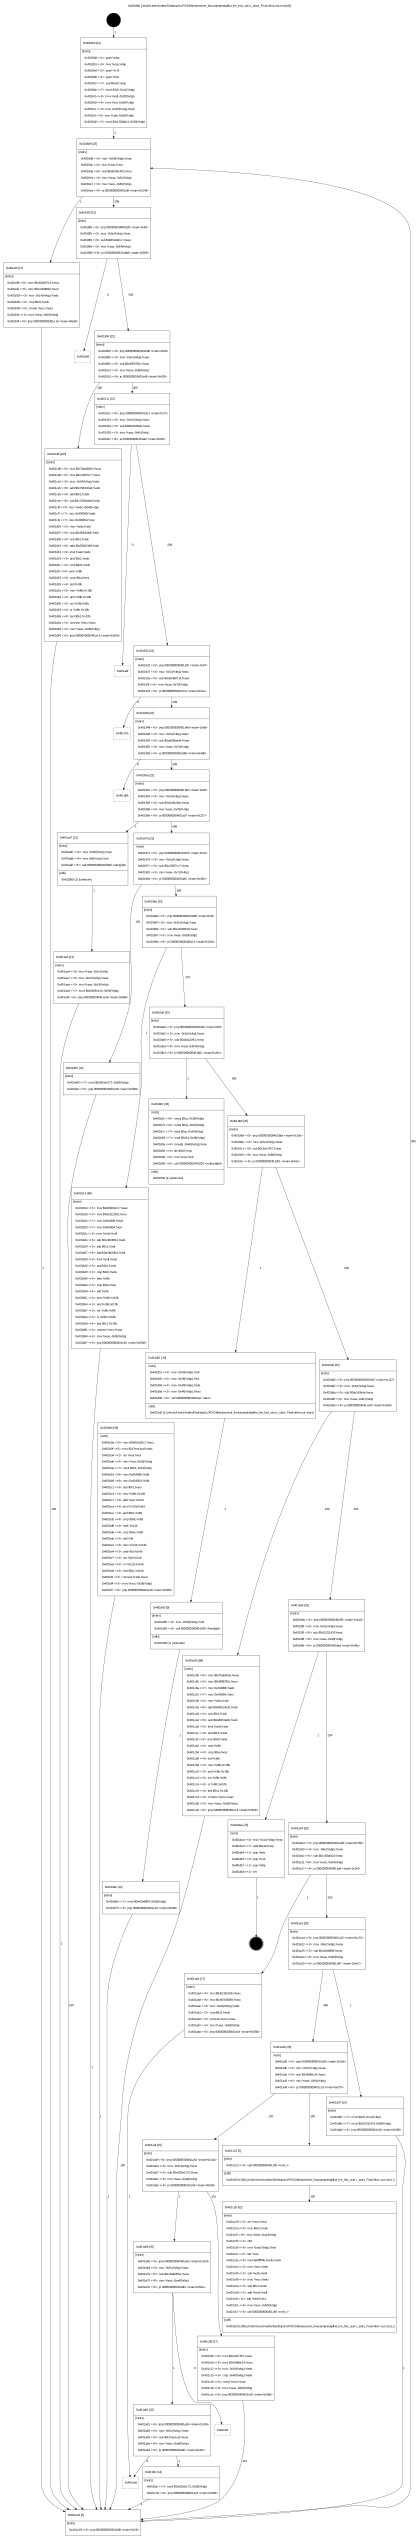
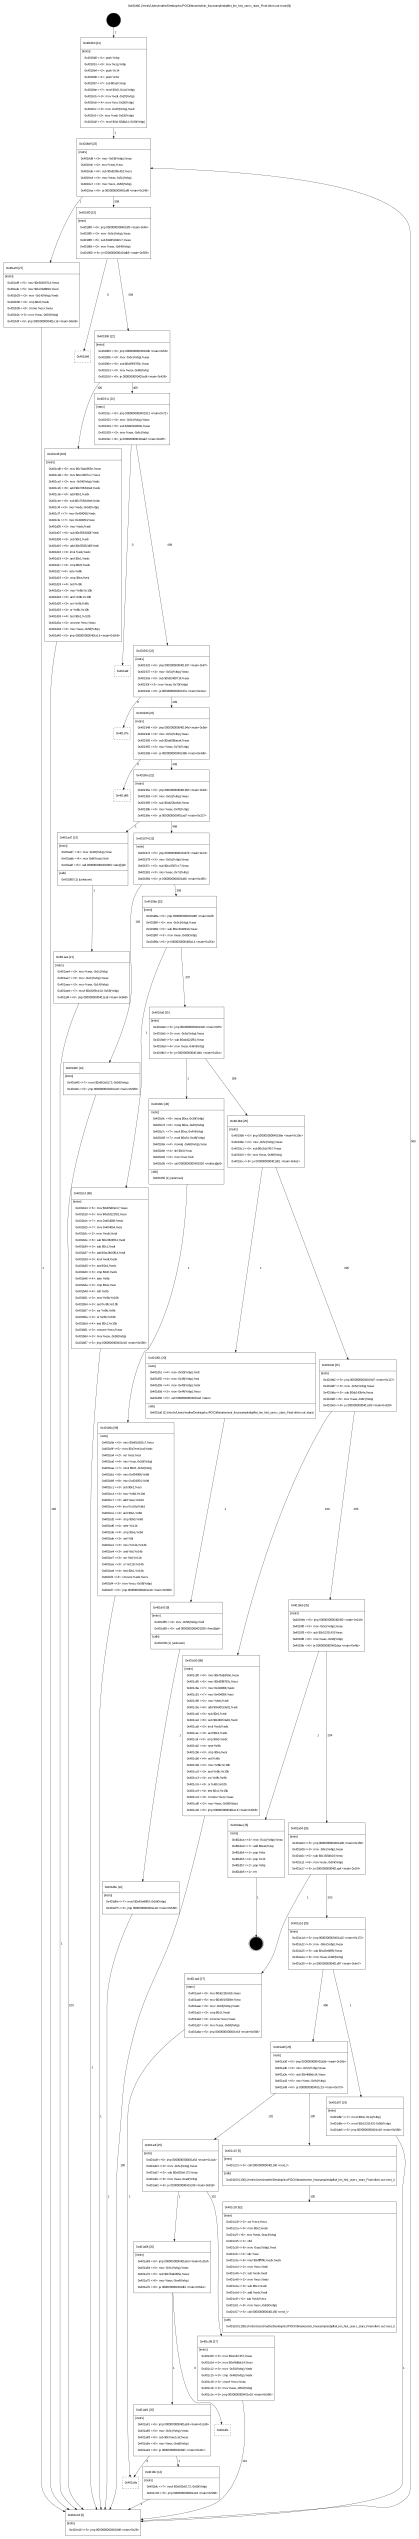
edge "0x401b6c [46]" -> "0x401b9a [98]": added, label "1"
